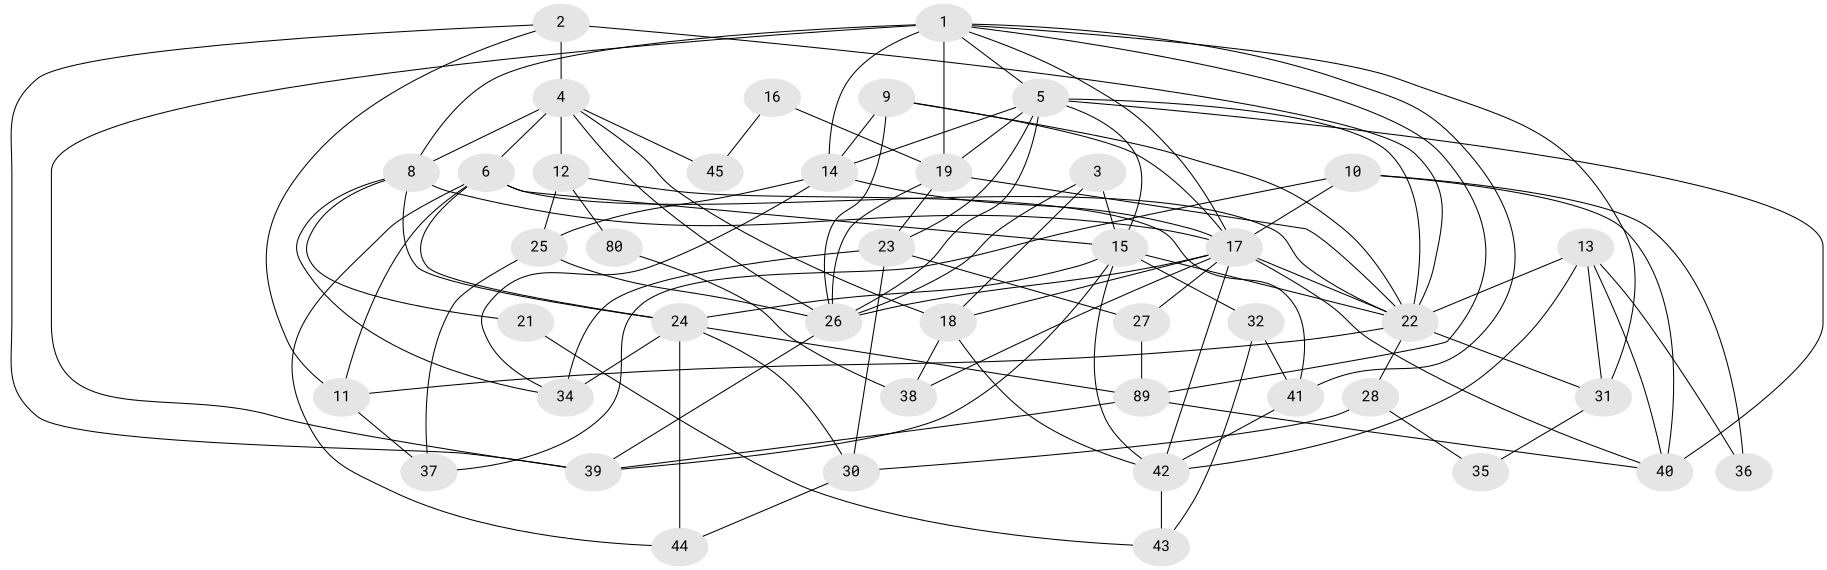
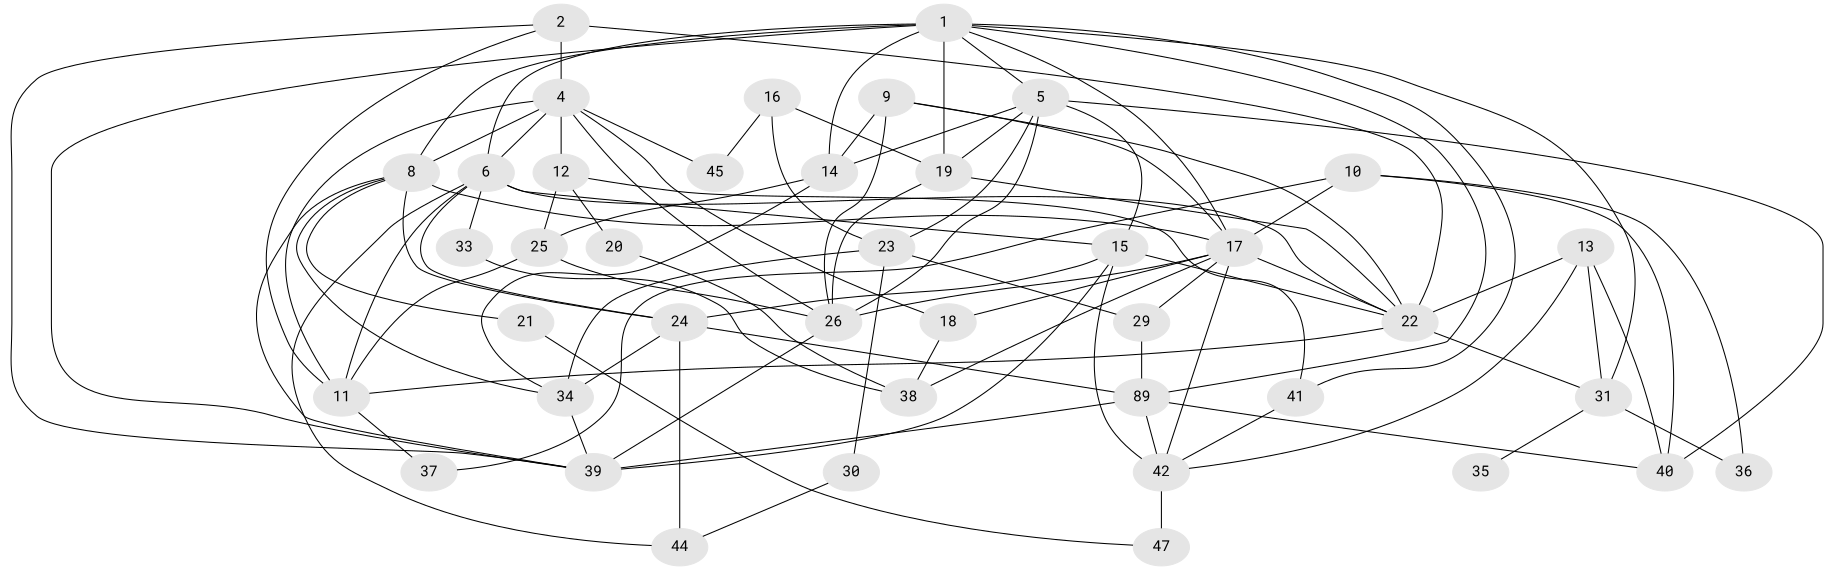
edge "1" -- "6": added
edge "5" -- "22": removed
node "3": removed
edge "4" -- "11": added
edge "14" -- "17": removed
edge "19" -- "23": now "16" -- "23"
node "33": added
node "80": label "80" -> "20"
node "27": label "27" -> "29"
node "32": removed
edge "25" -- "37": now "25" -- "11"
edge "13" -- "36": now "31" -- "36"
edge "17" -- "40": removed
edge "24" -- "30": removed
edge "8" -- "39": added
node "28": removed
edge "18" -- "42": now "89" -- "42"
edge "34" -- "39": added
node "43": label "43" -> "47"
